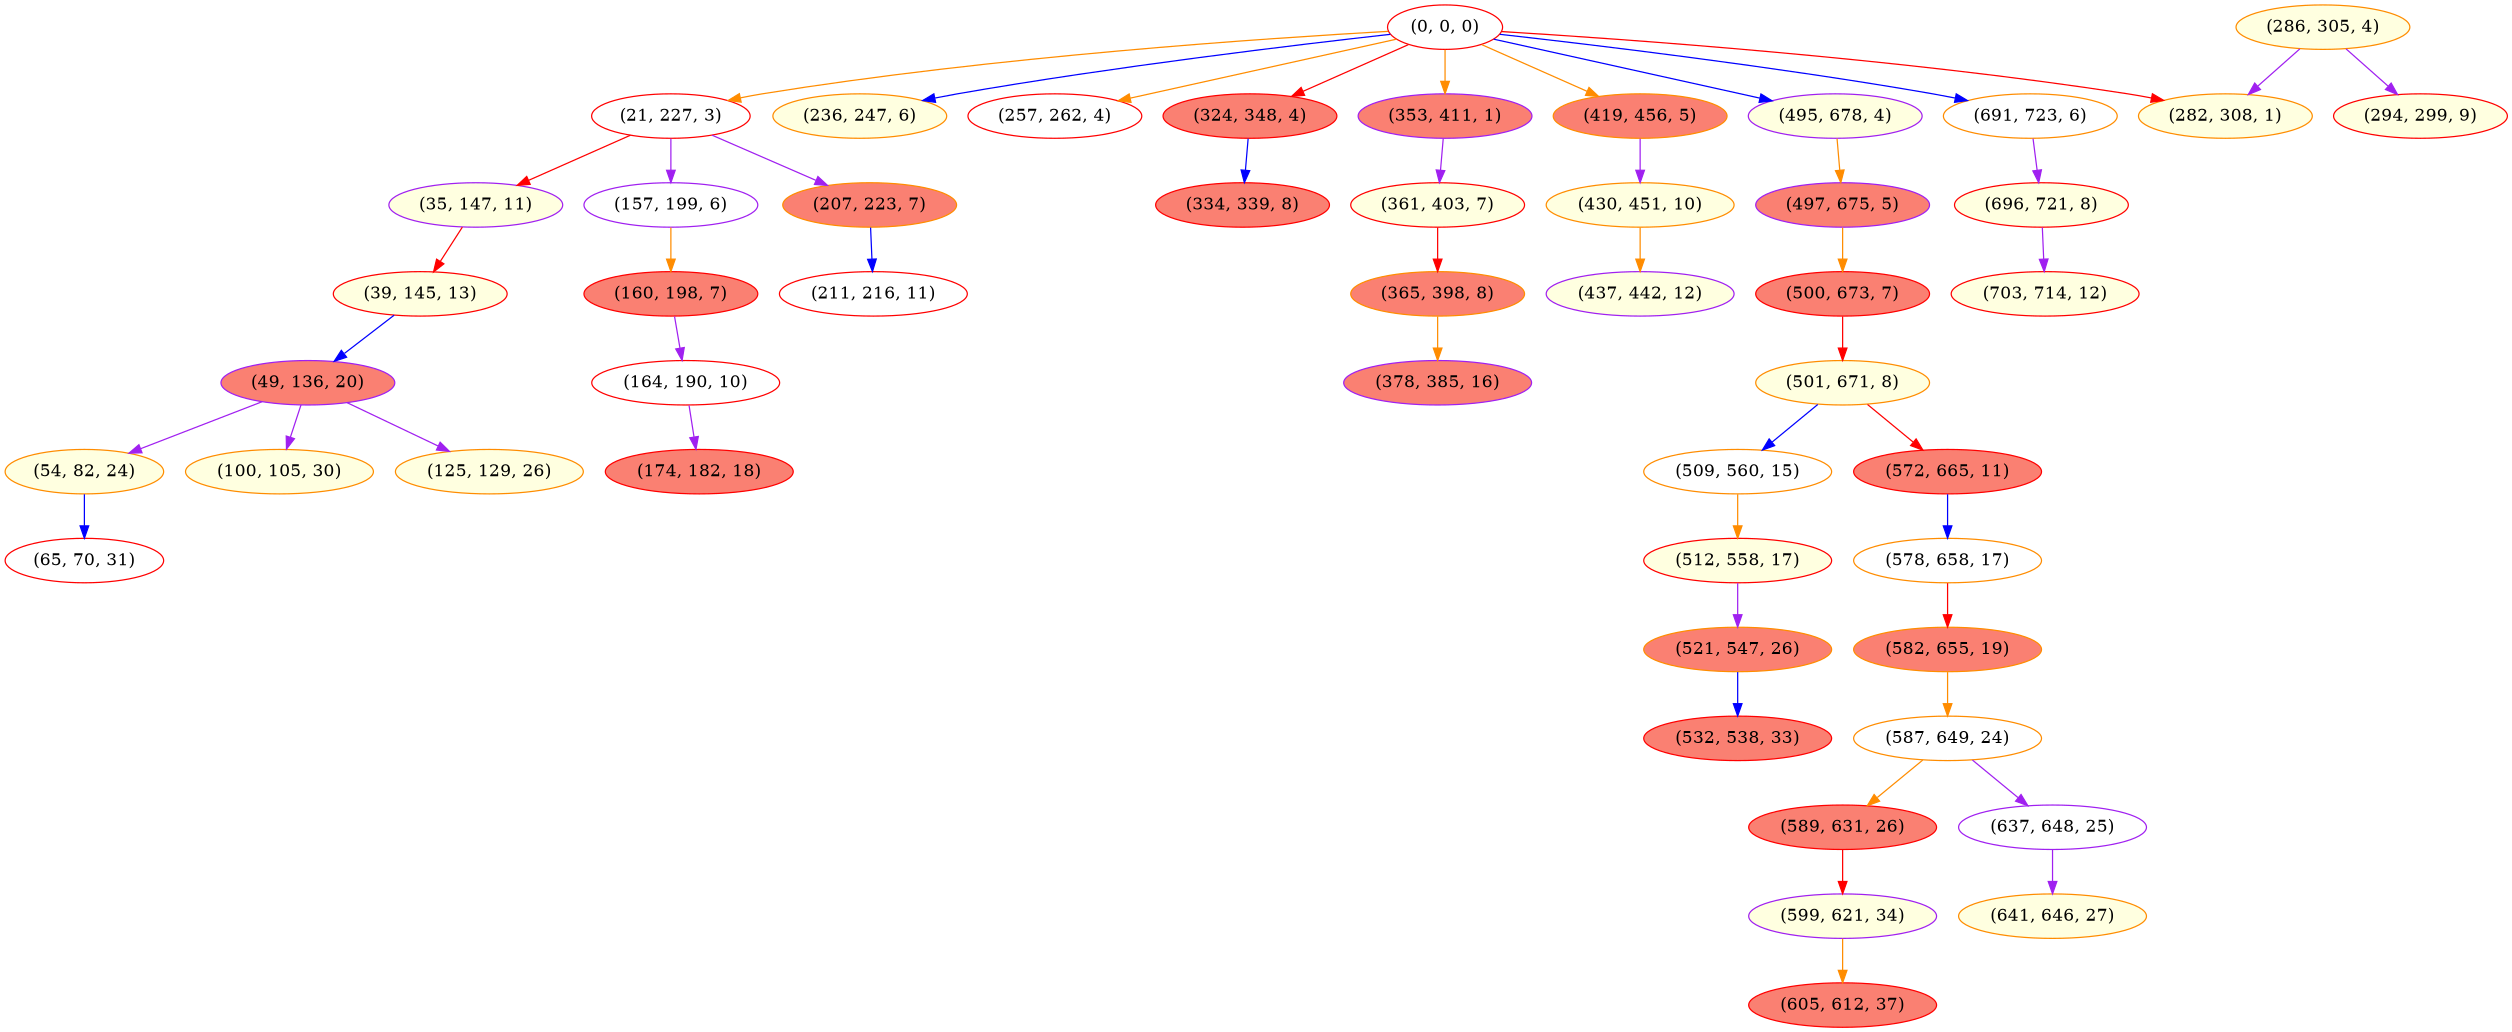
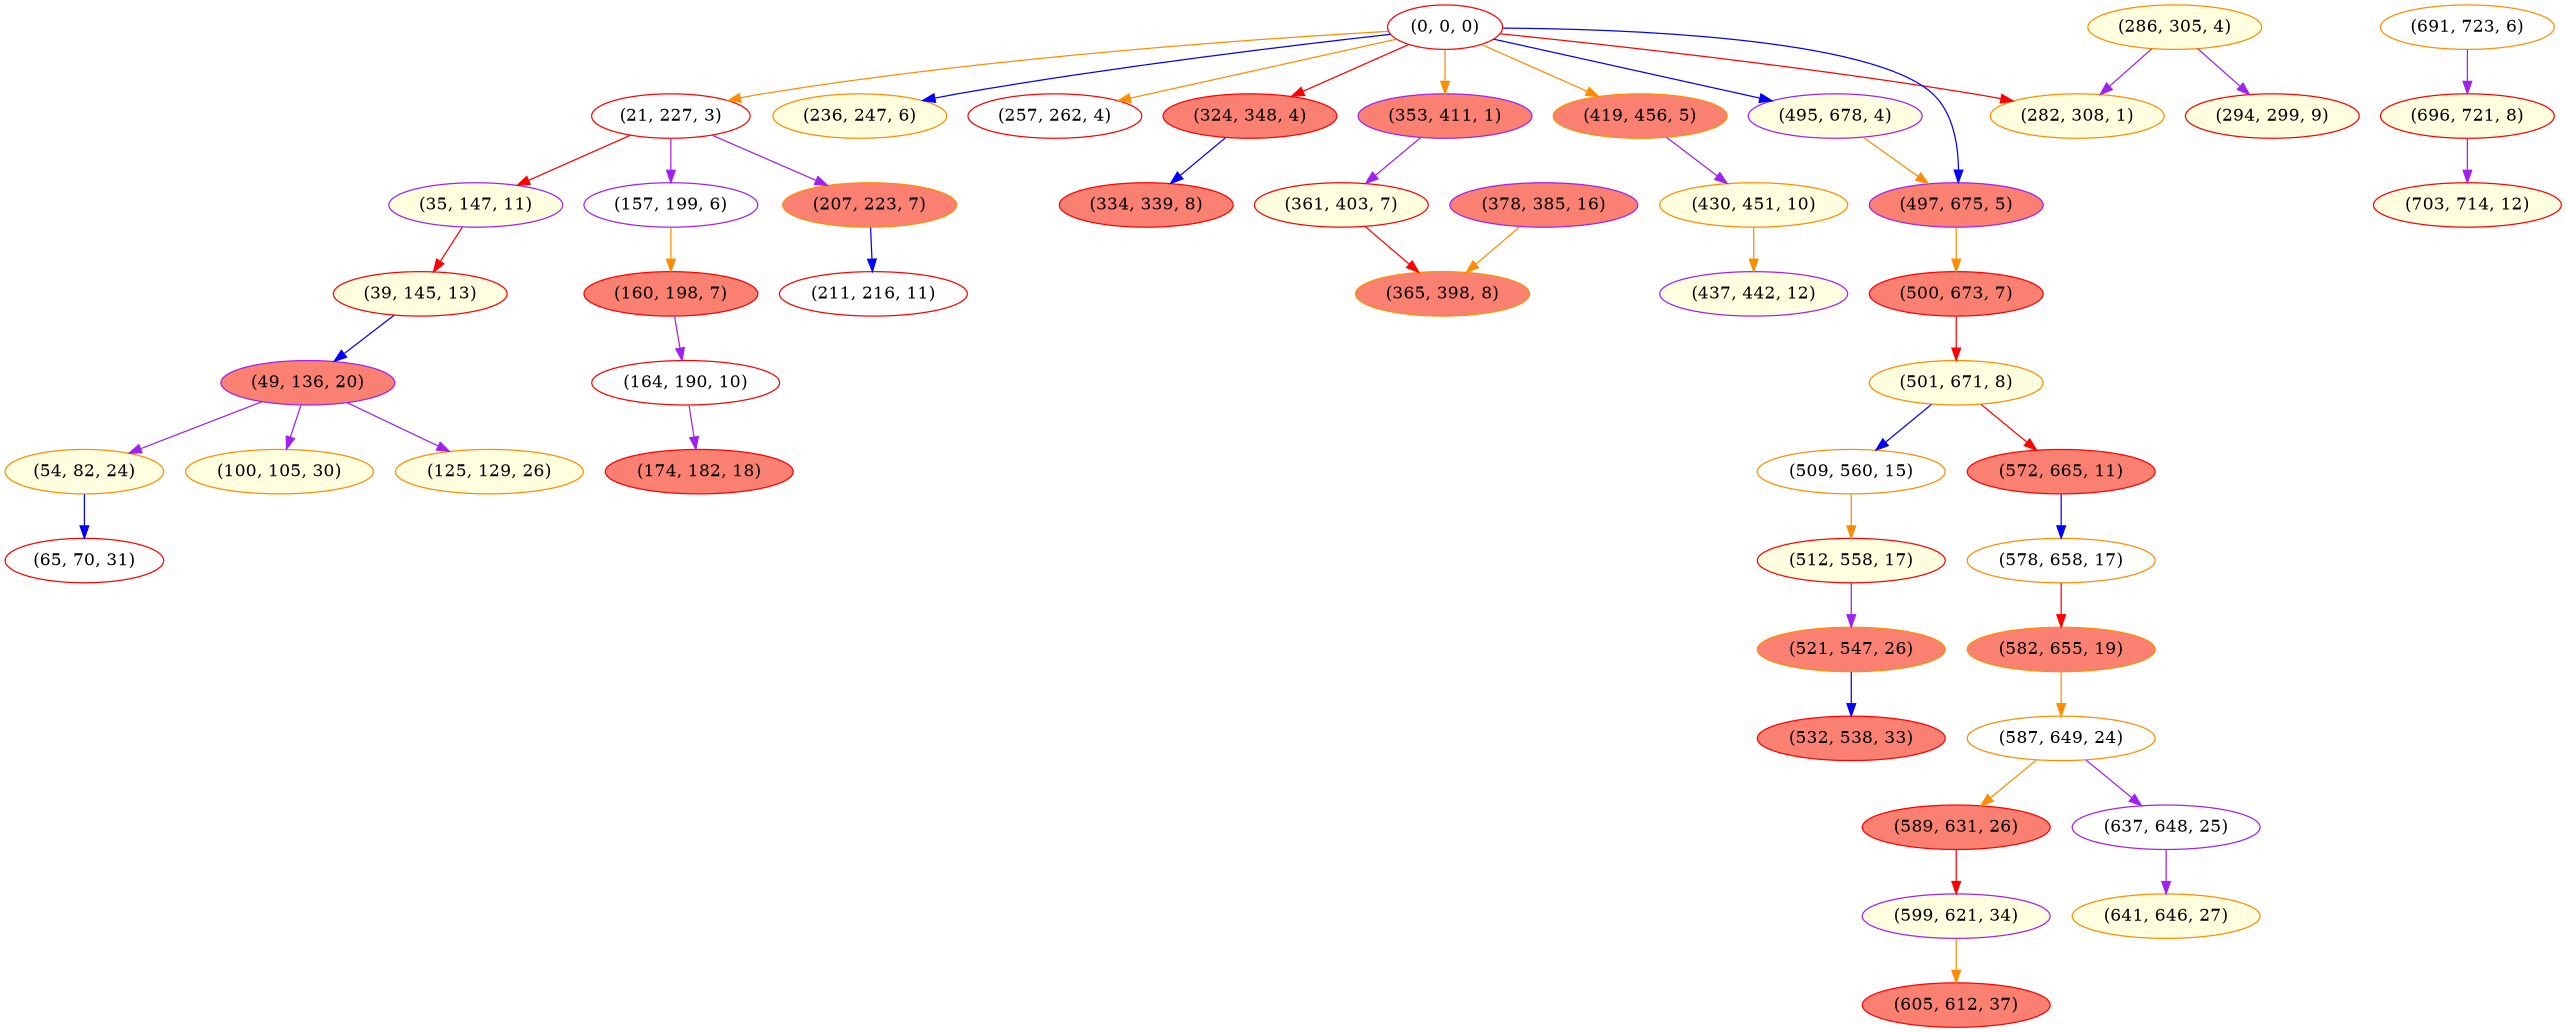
edge "(0, 0, 0)" -> "(691, 723, 6)": now "(0, 0, 0)" -> "(497, 675, 5)"
edge "(365, 398, 8)" -> "(378, 385, 16)": reversed
